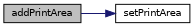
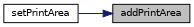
edge "addPrintArea" -> "setPrintArea": reversed
